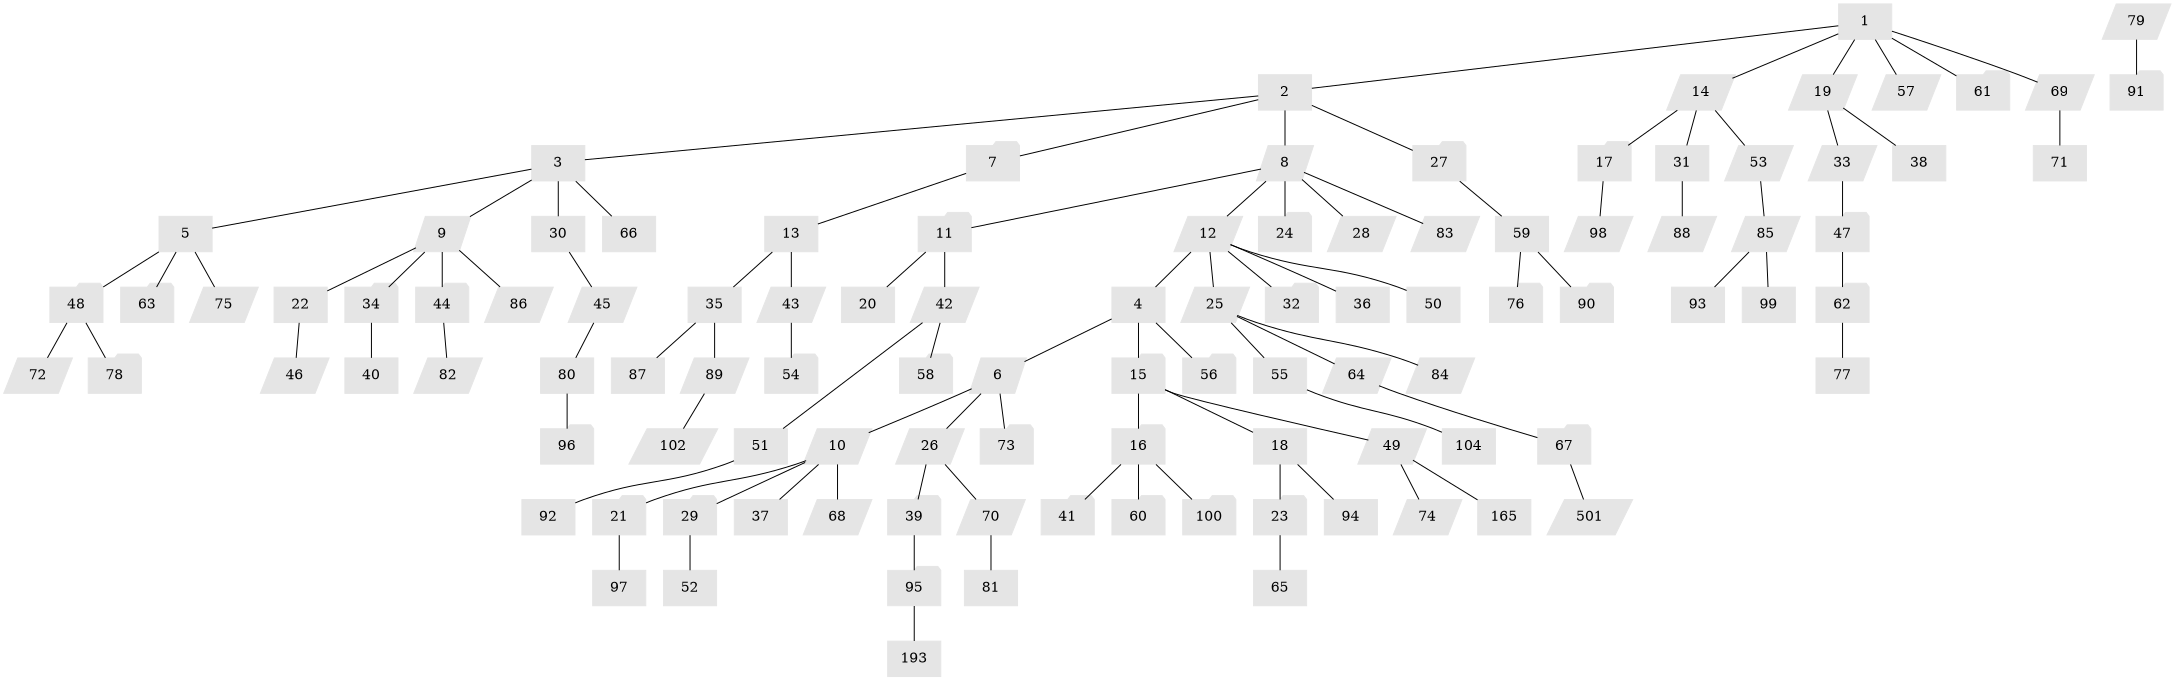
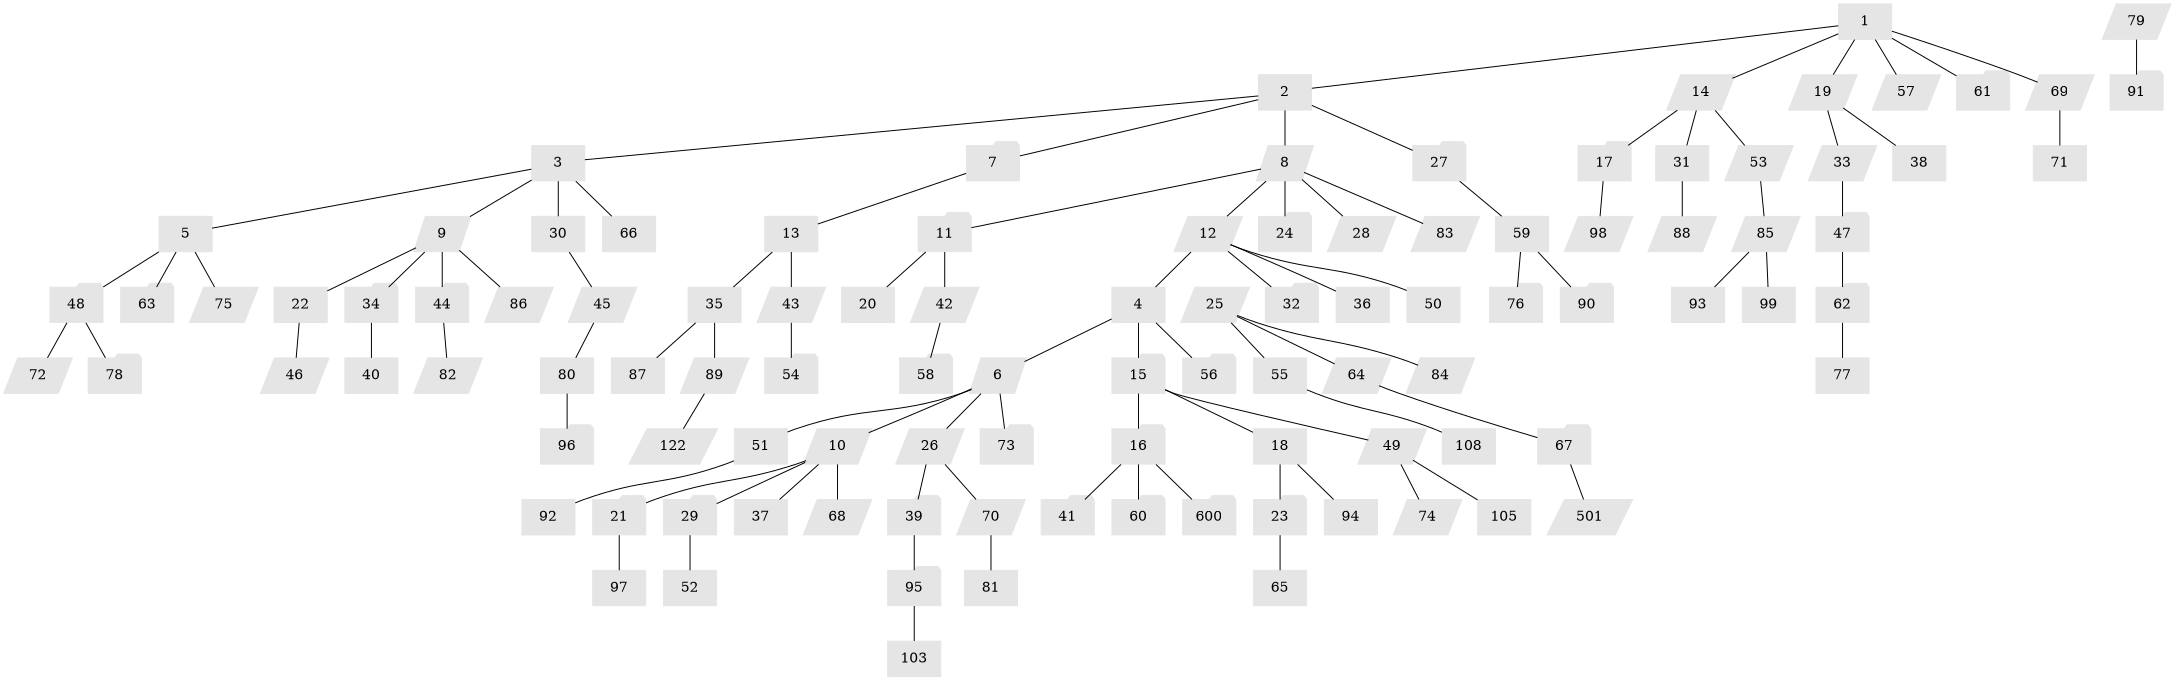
edge "12" -- "25": removed
edge "42" -- "51": now "6" -- "51"
node "102": label "102" -> "122"
node "104": label "104" -> "108"
node "100": label "100" -> "600"
node "165": label "165" -> "105"
node "193": label "193" -> "103"
